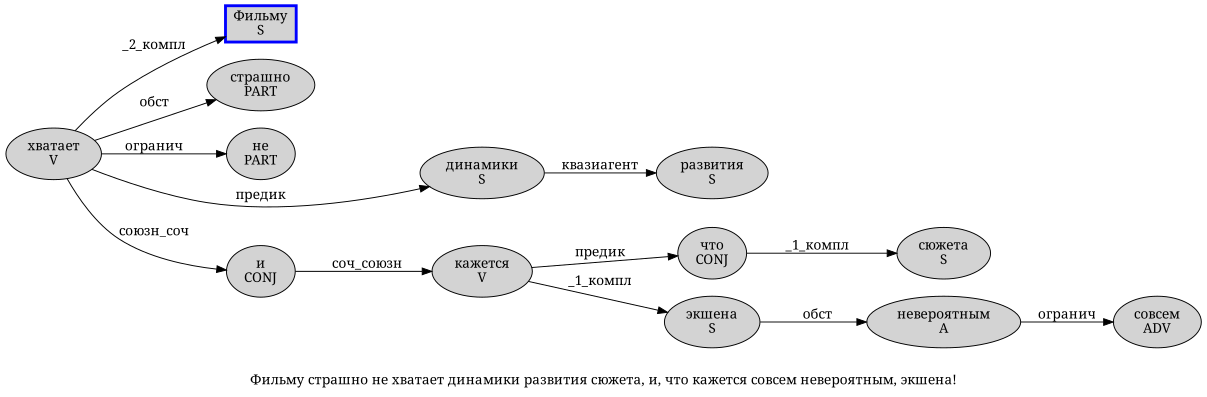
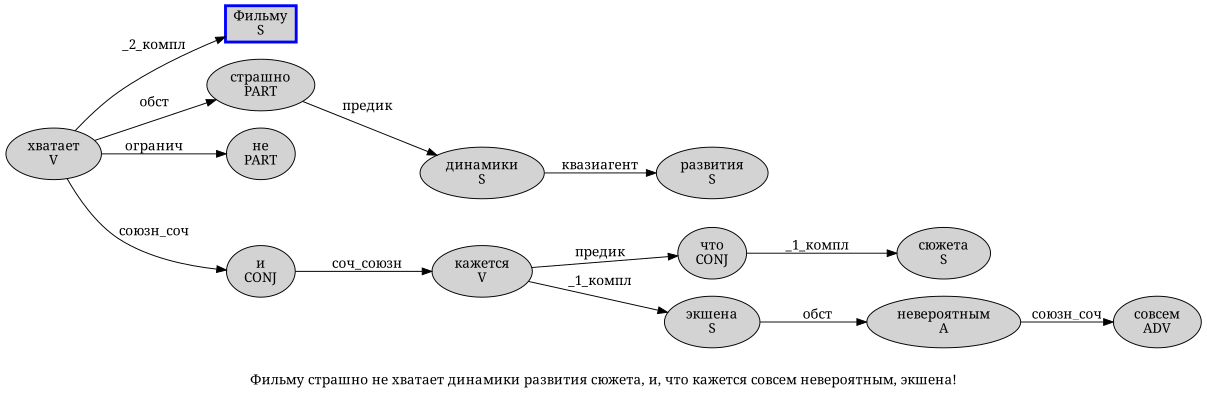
edge "хватает V" -> "динамики S": now "страшно PART" -> "динамики S"
edge "невероятным A" -> "совсем ADV": label "огранич" -> "союзн_соч"
